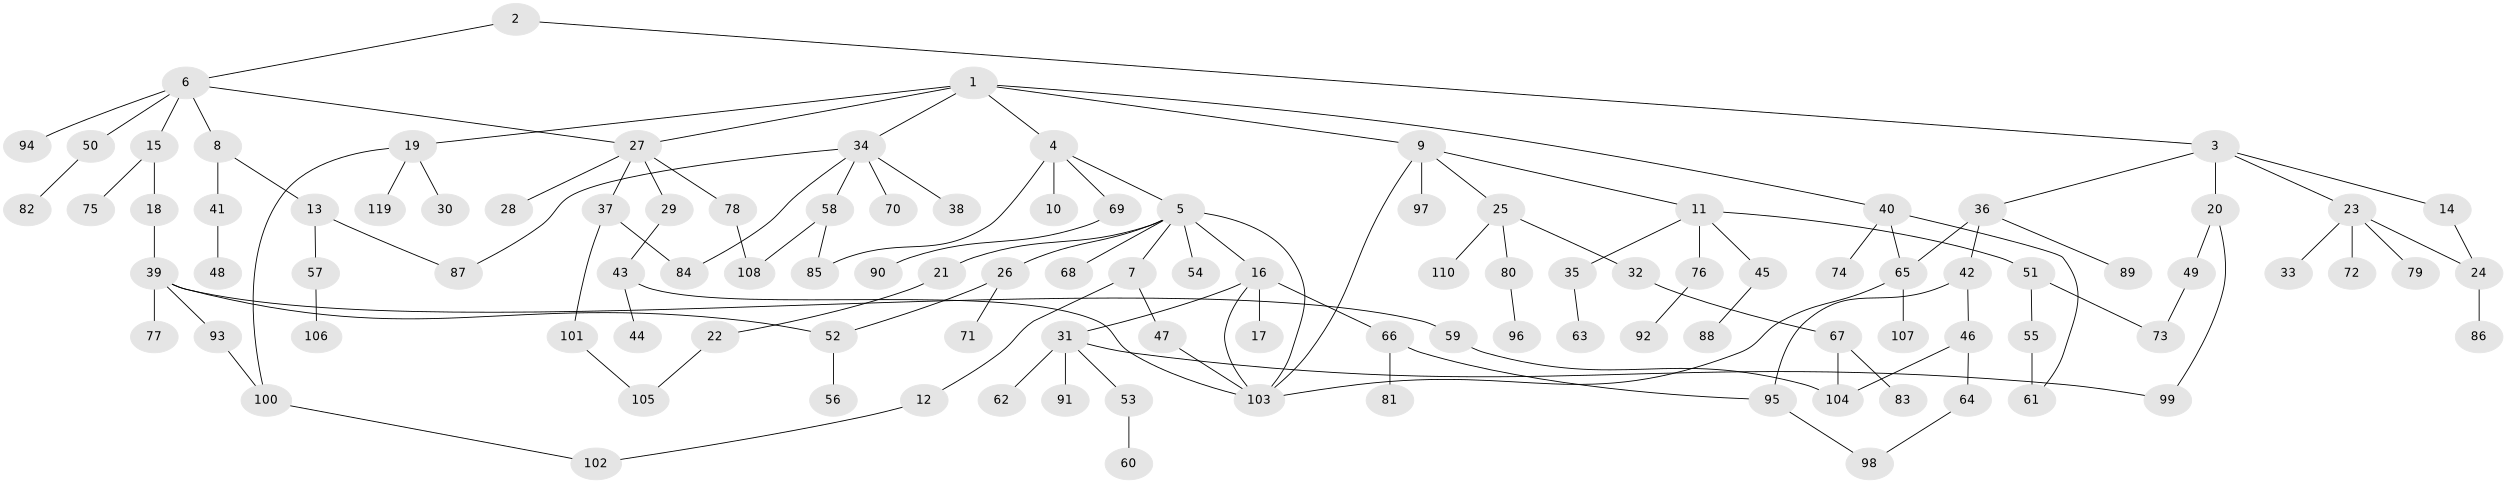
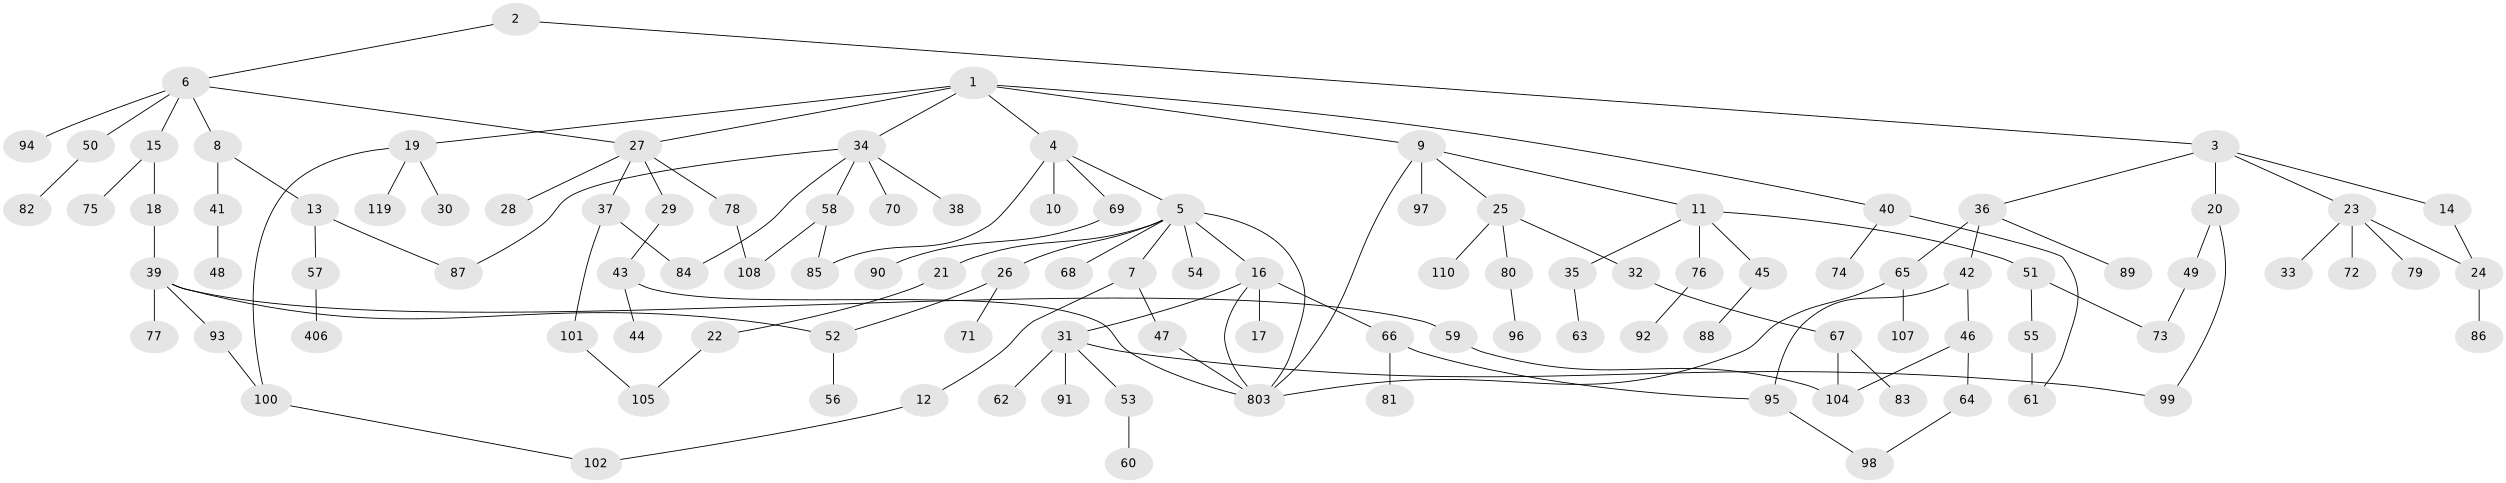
edge "40" -- "65": removed
node "106": label "106" -> "406"
node "103": label "103" -> "803"
